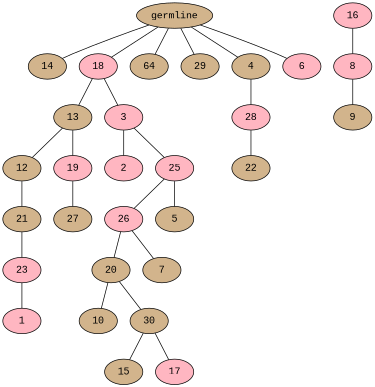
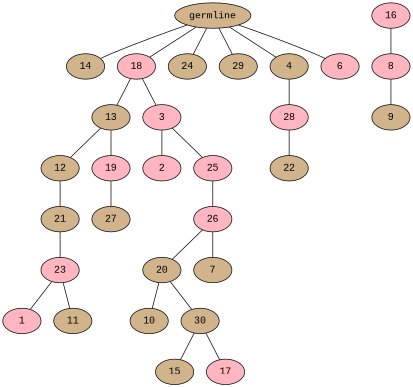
node "64": label "64" -> "24"
node "5": removed
node "11": added
